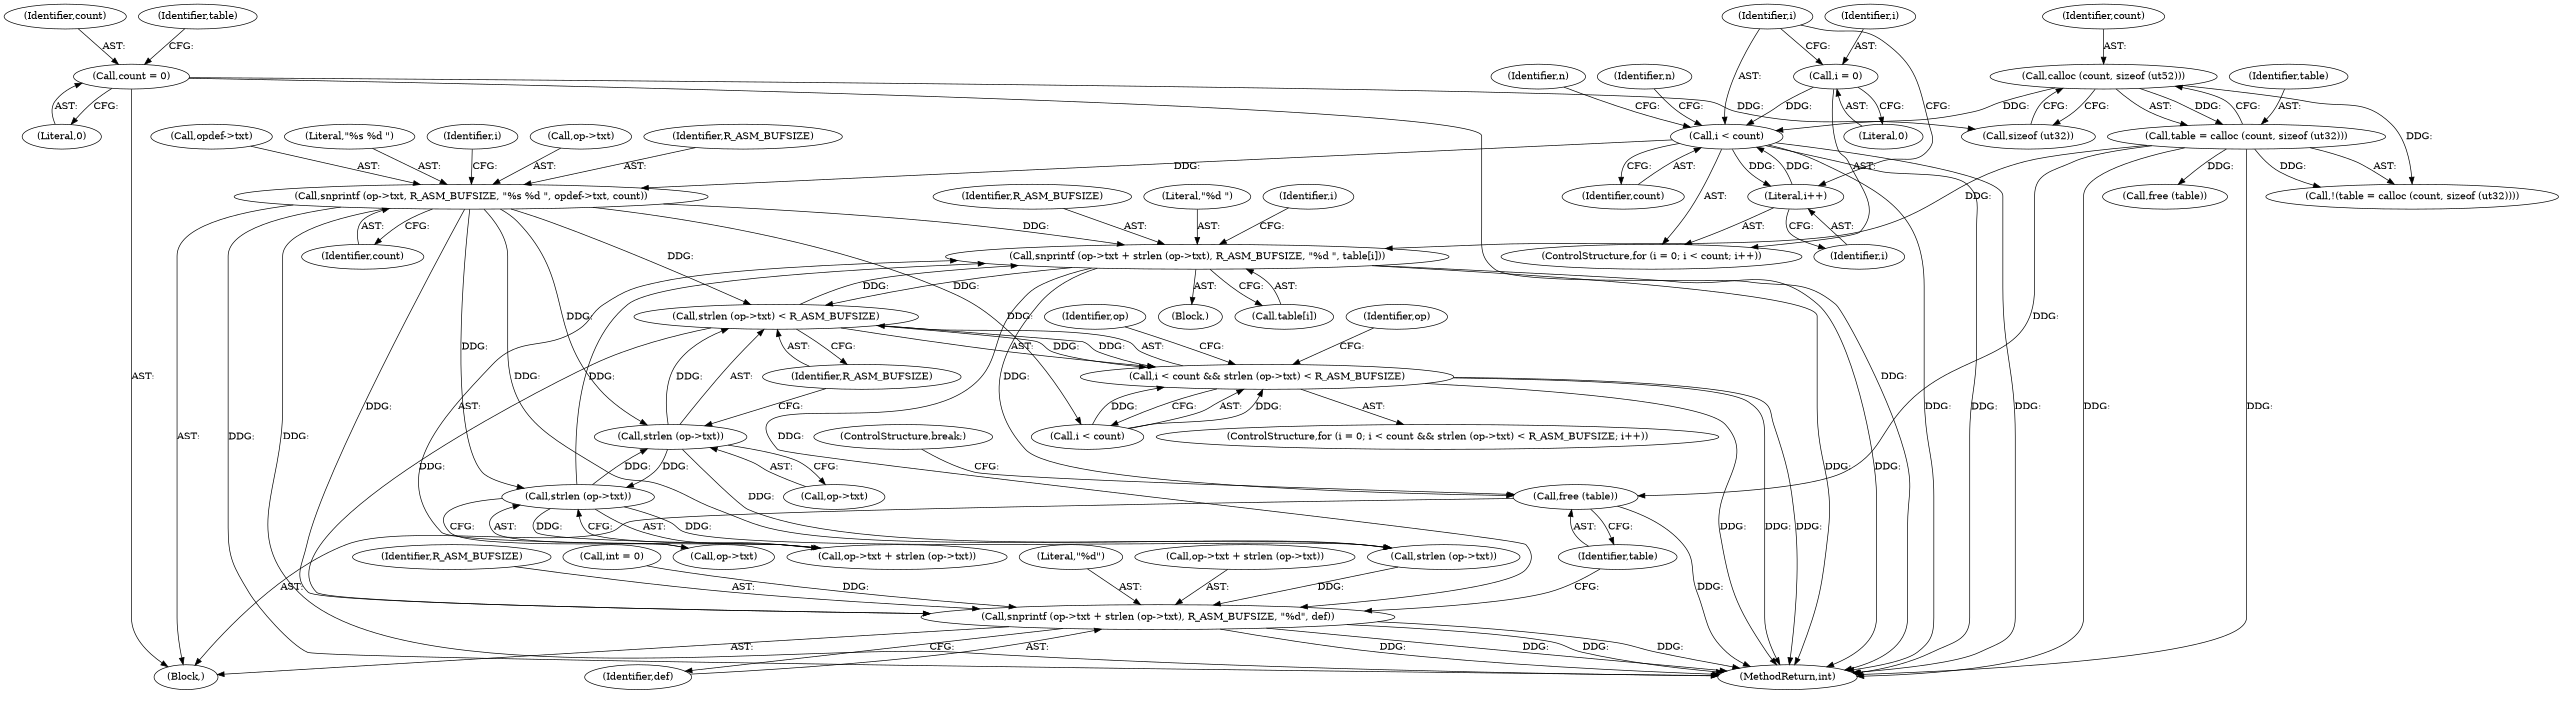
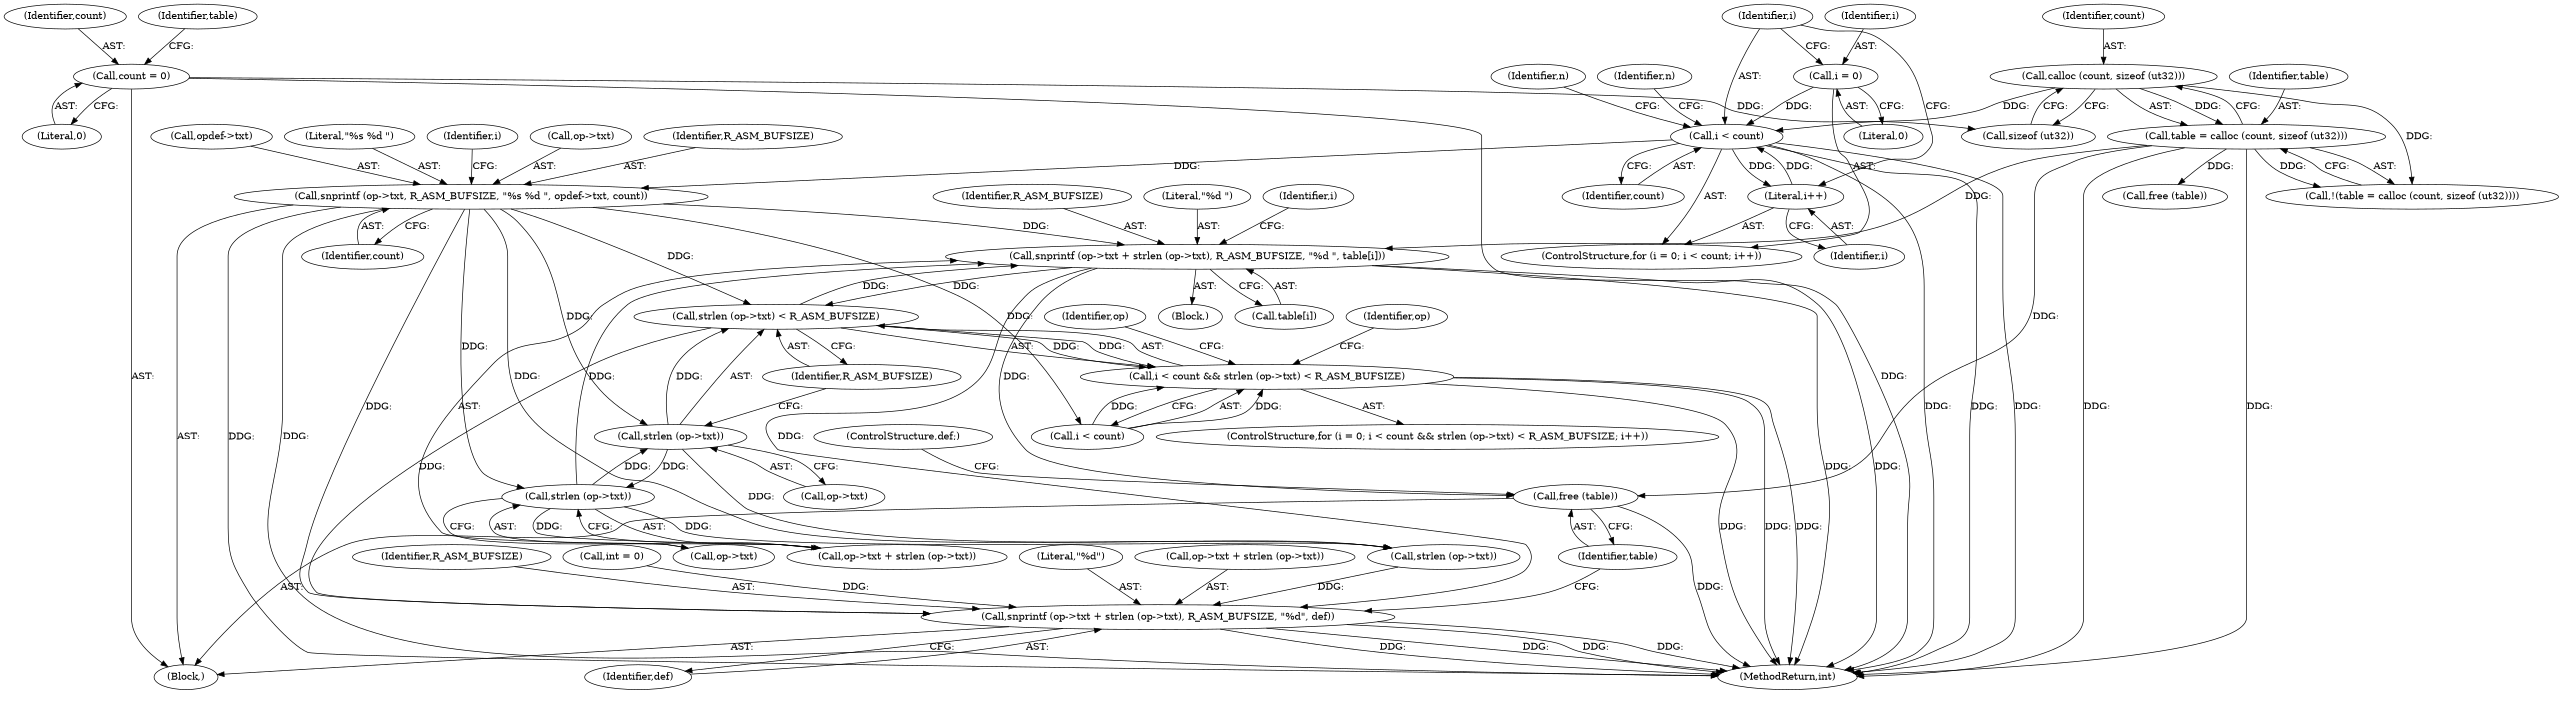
node "(Call,calloc (count, sizeof (ut52)))": label "(Call,calloc (count, sizeof (ut52)))" -> "(Call,calloc (count, sizeof (ut32)))"
edge "(Call,!(table = calloc (count, sizeof (ut32))))" -> "(Call,table = calloc (count, sizeof (ut32)))": added, label "CFG:"
node "(ControlStructure,break;)": label "(ControlStructure,break;)" -> "(ControlStructure,def;)"
